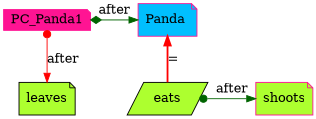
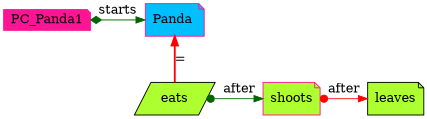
edge "PC_Panda1" -- "Panda": label "after" -> "starts"
edge "PC_Panda1" -- "leaves": now "shoots" -- "leaves"
